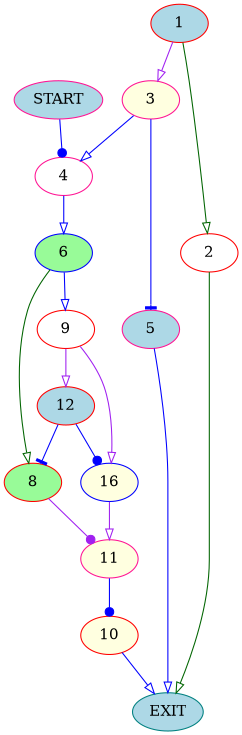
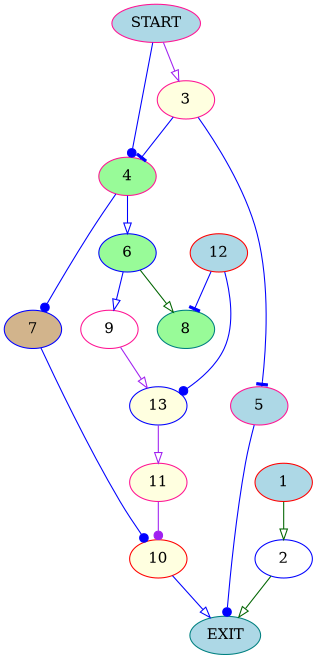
edge "1" -> "3": now "START" -> "3"
edge "3" -> "4": arrowhead onormal -> tee
node "4": fillcolor white -> palegreen
node "2": color red -> blue
node "7": added
node "9": color red -> deeppink
edge "9" -> "12": removed
node "8": color red -> teal
node "16": label "16" -> "13"
edge "5" -> "EXIT": arrowhead onormal -> dot
edge "8" -> "11": removed
edge "11" -> "10": color blue -> purple
